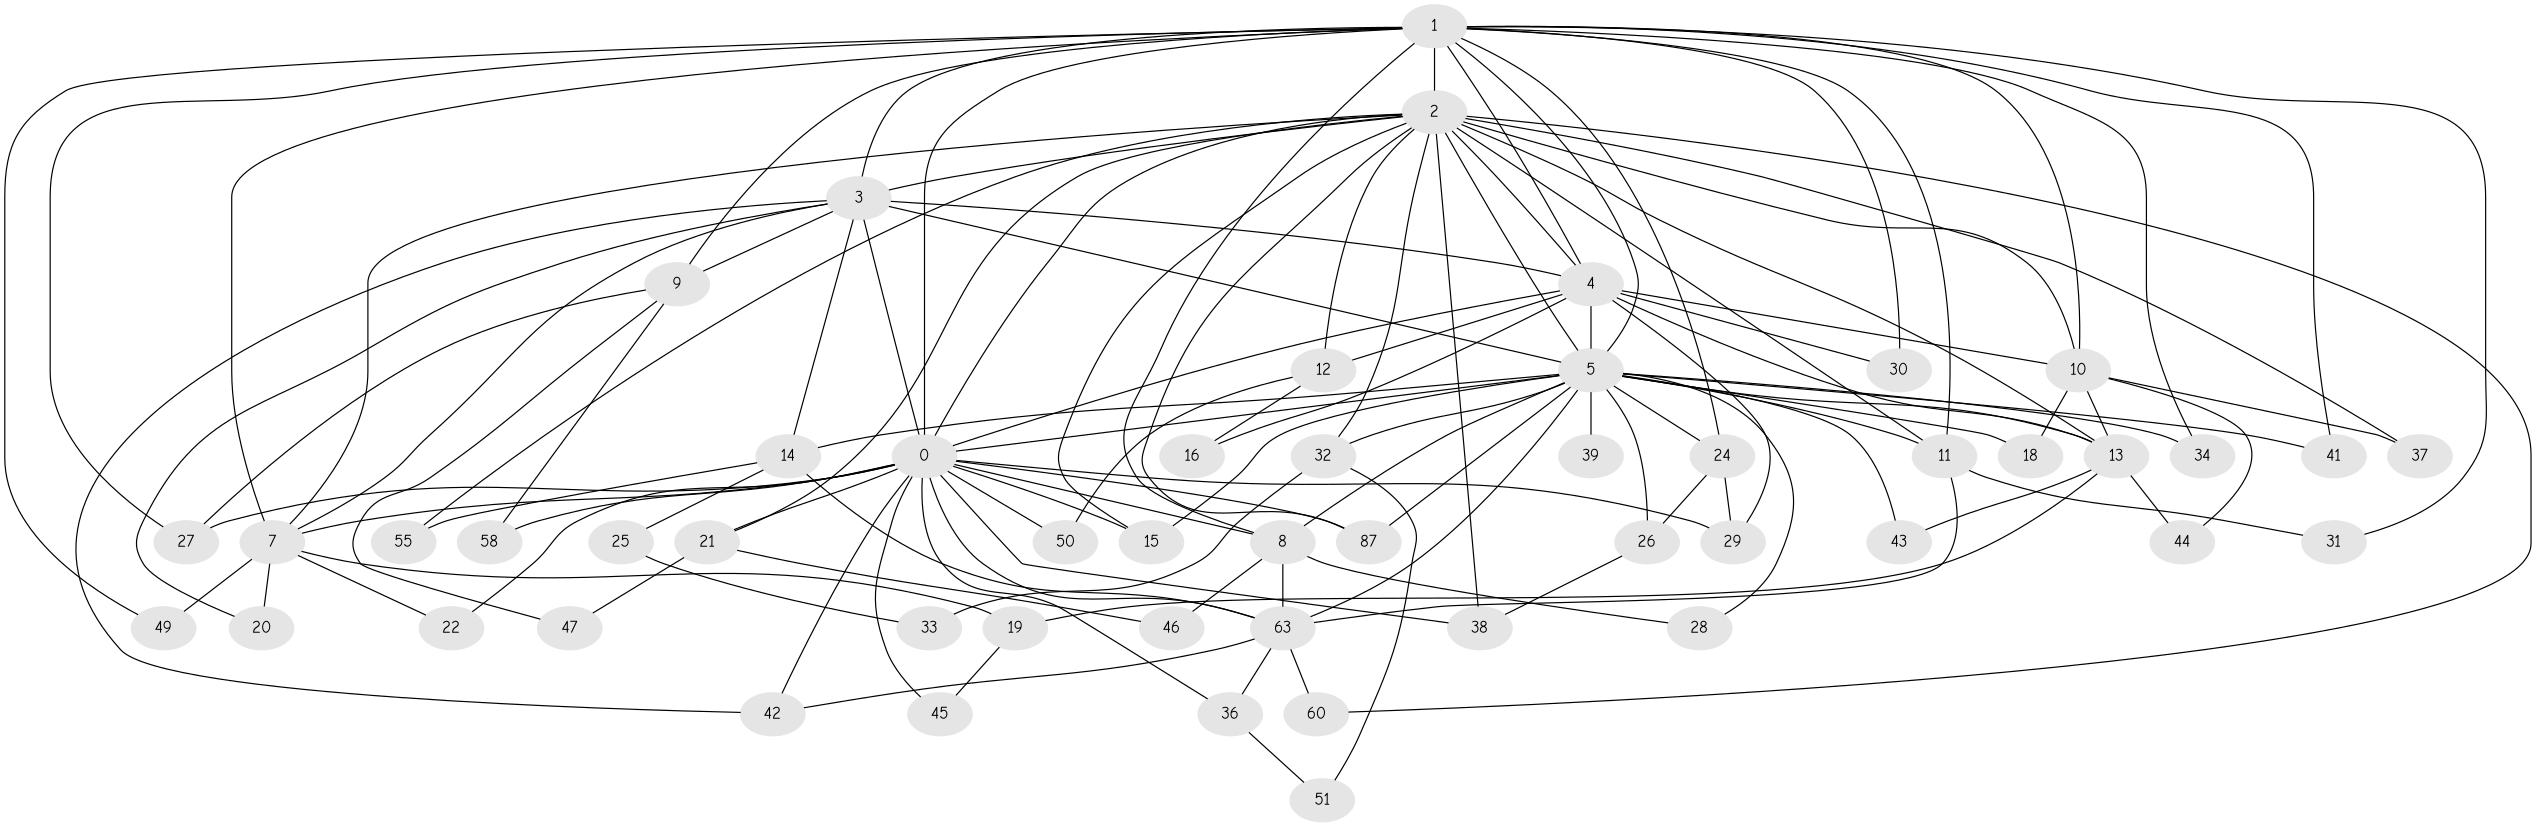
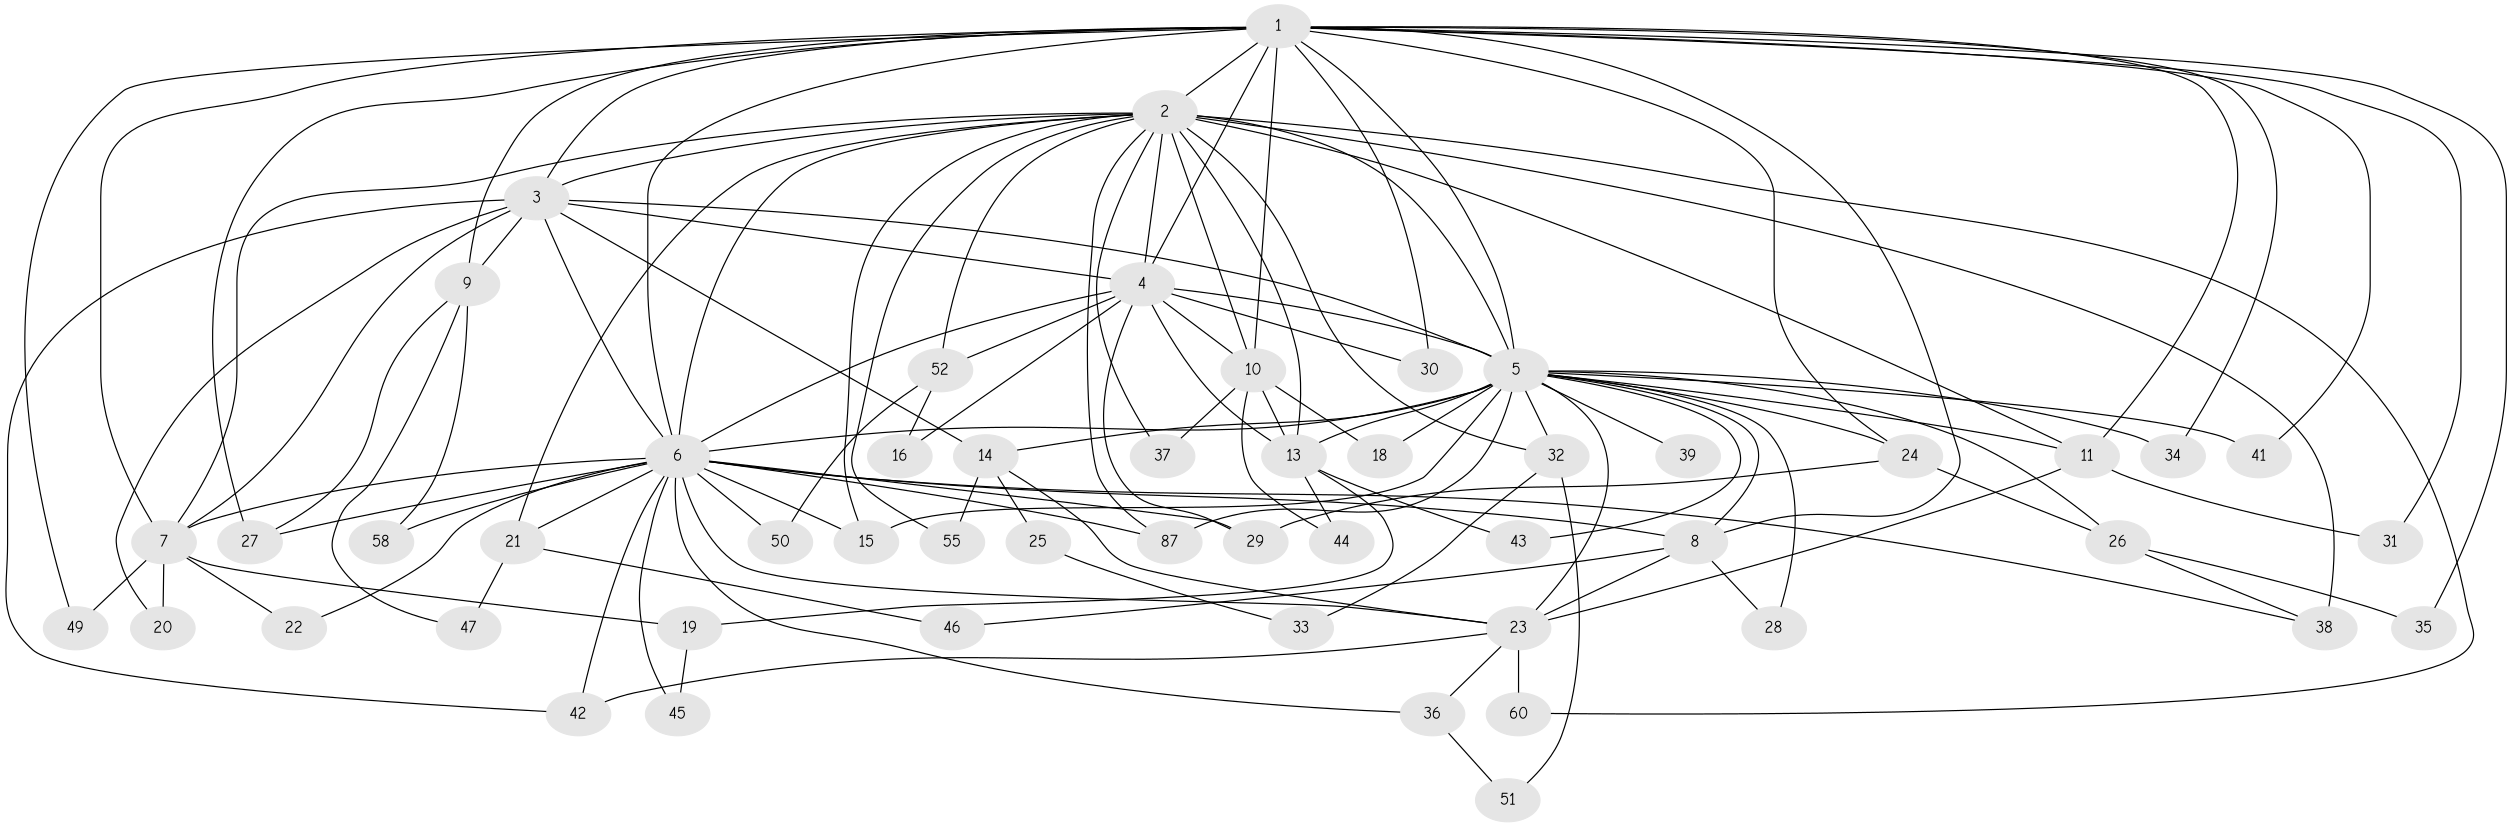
node "12": label "12" -> "52"
node "0": label "0" -> "6"
node "63": label "63" -> "23"
node "35": added
